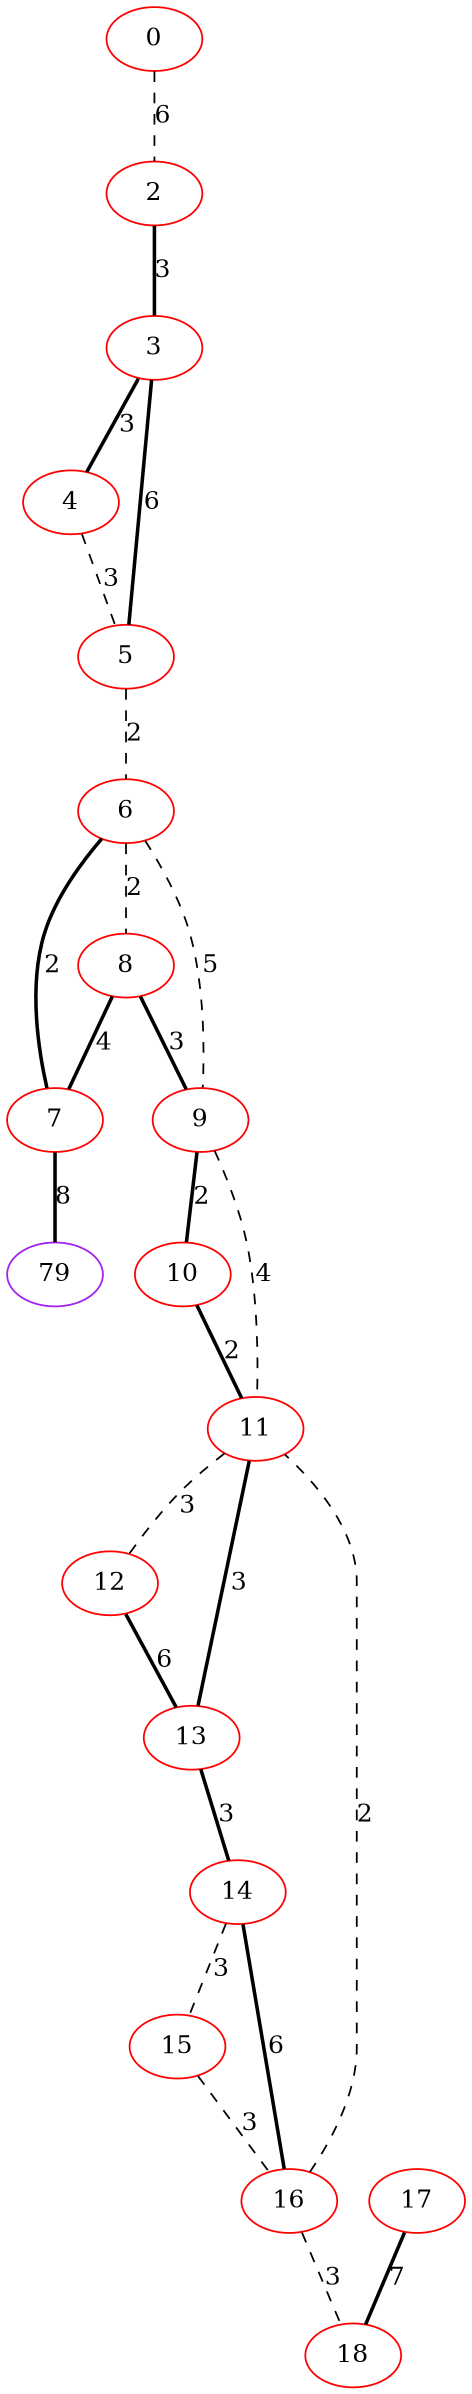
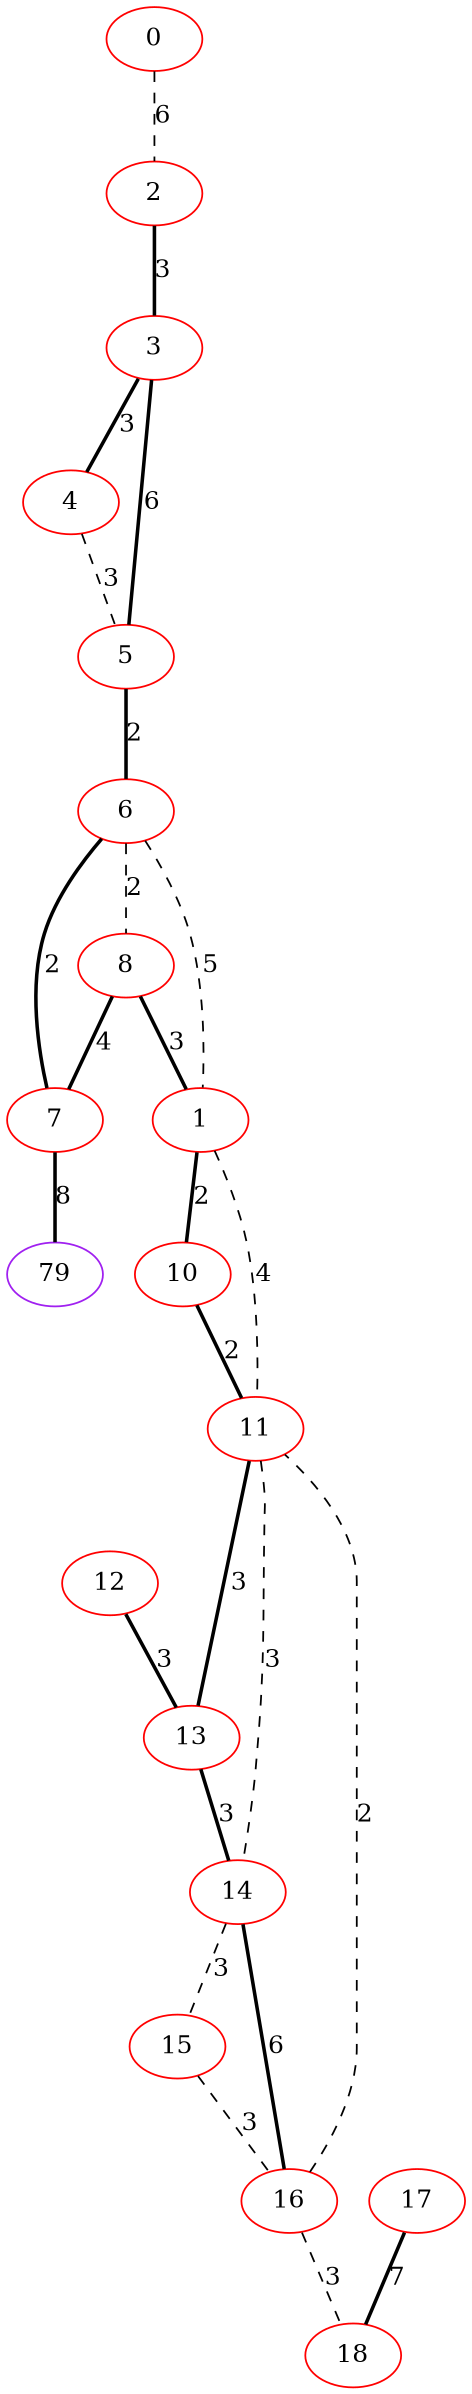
edge "5" -- "6": style dashed -> bold
node "9": label "9" -> "1"
edge "11" -- "12": now "11" -- "14"
edge "12" -- "13": label "6" -> "3"
